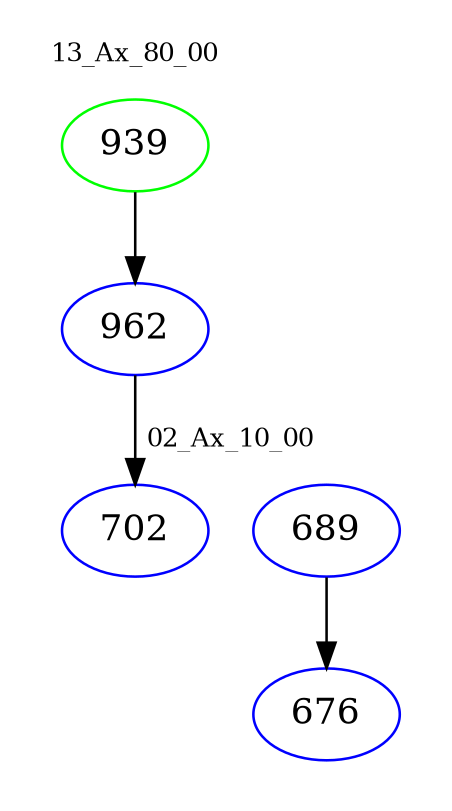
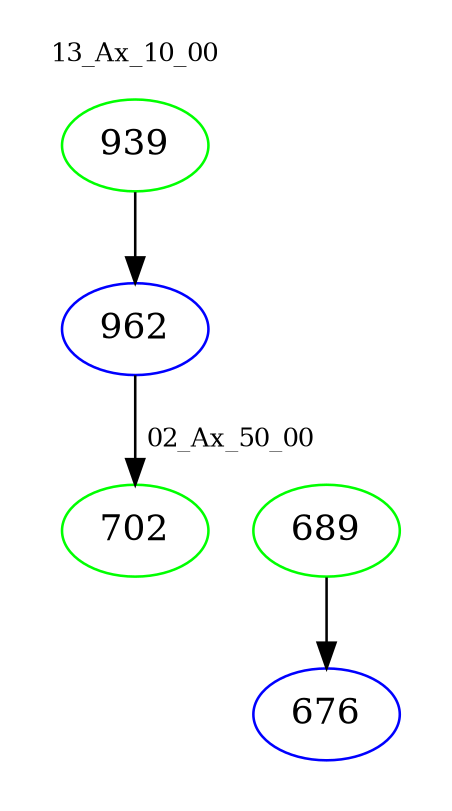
cluster "13_Ax_80_00": label "13_Ax_80_00" -> "13_Ax_10_00"
cluster "02_Ax_10_00": label "02_Ax_10_00" -> "02_Ax_50_00"
node "702": color blue -> green
node "689": color blue -> green
